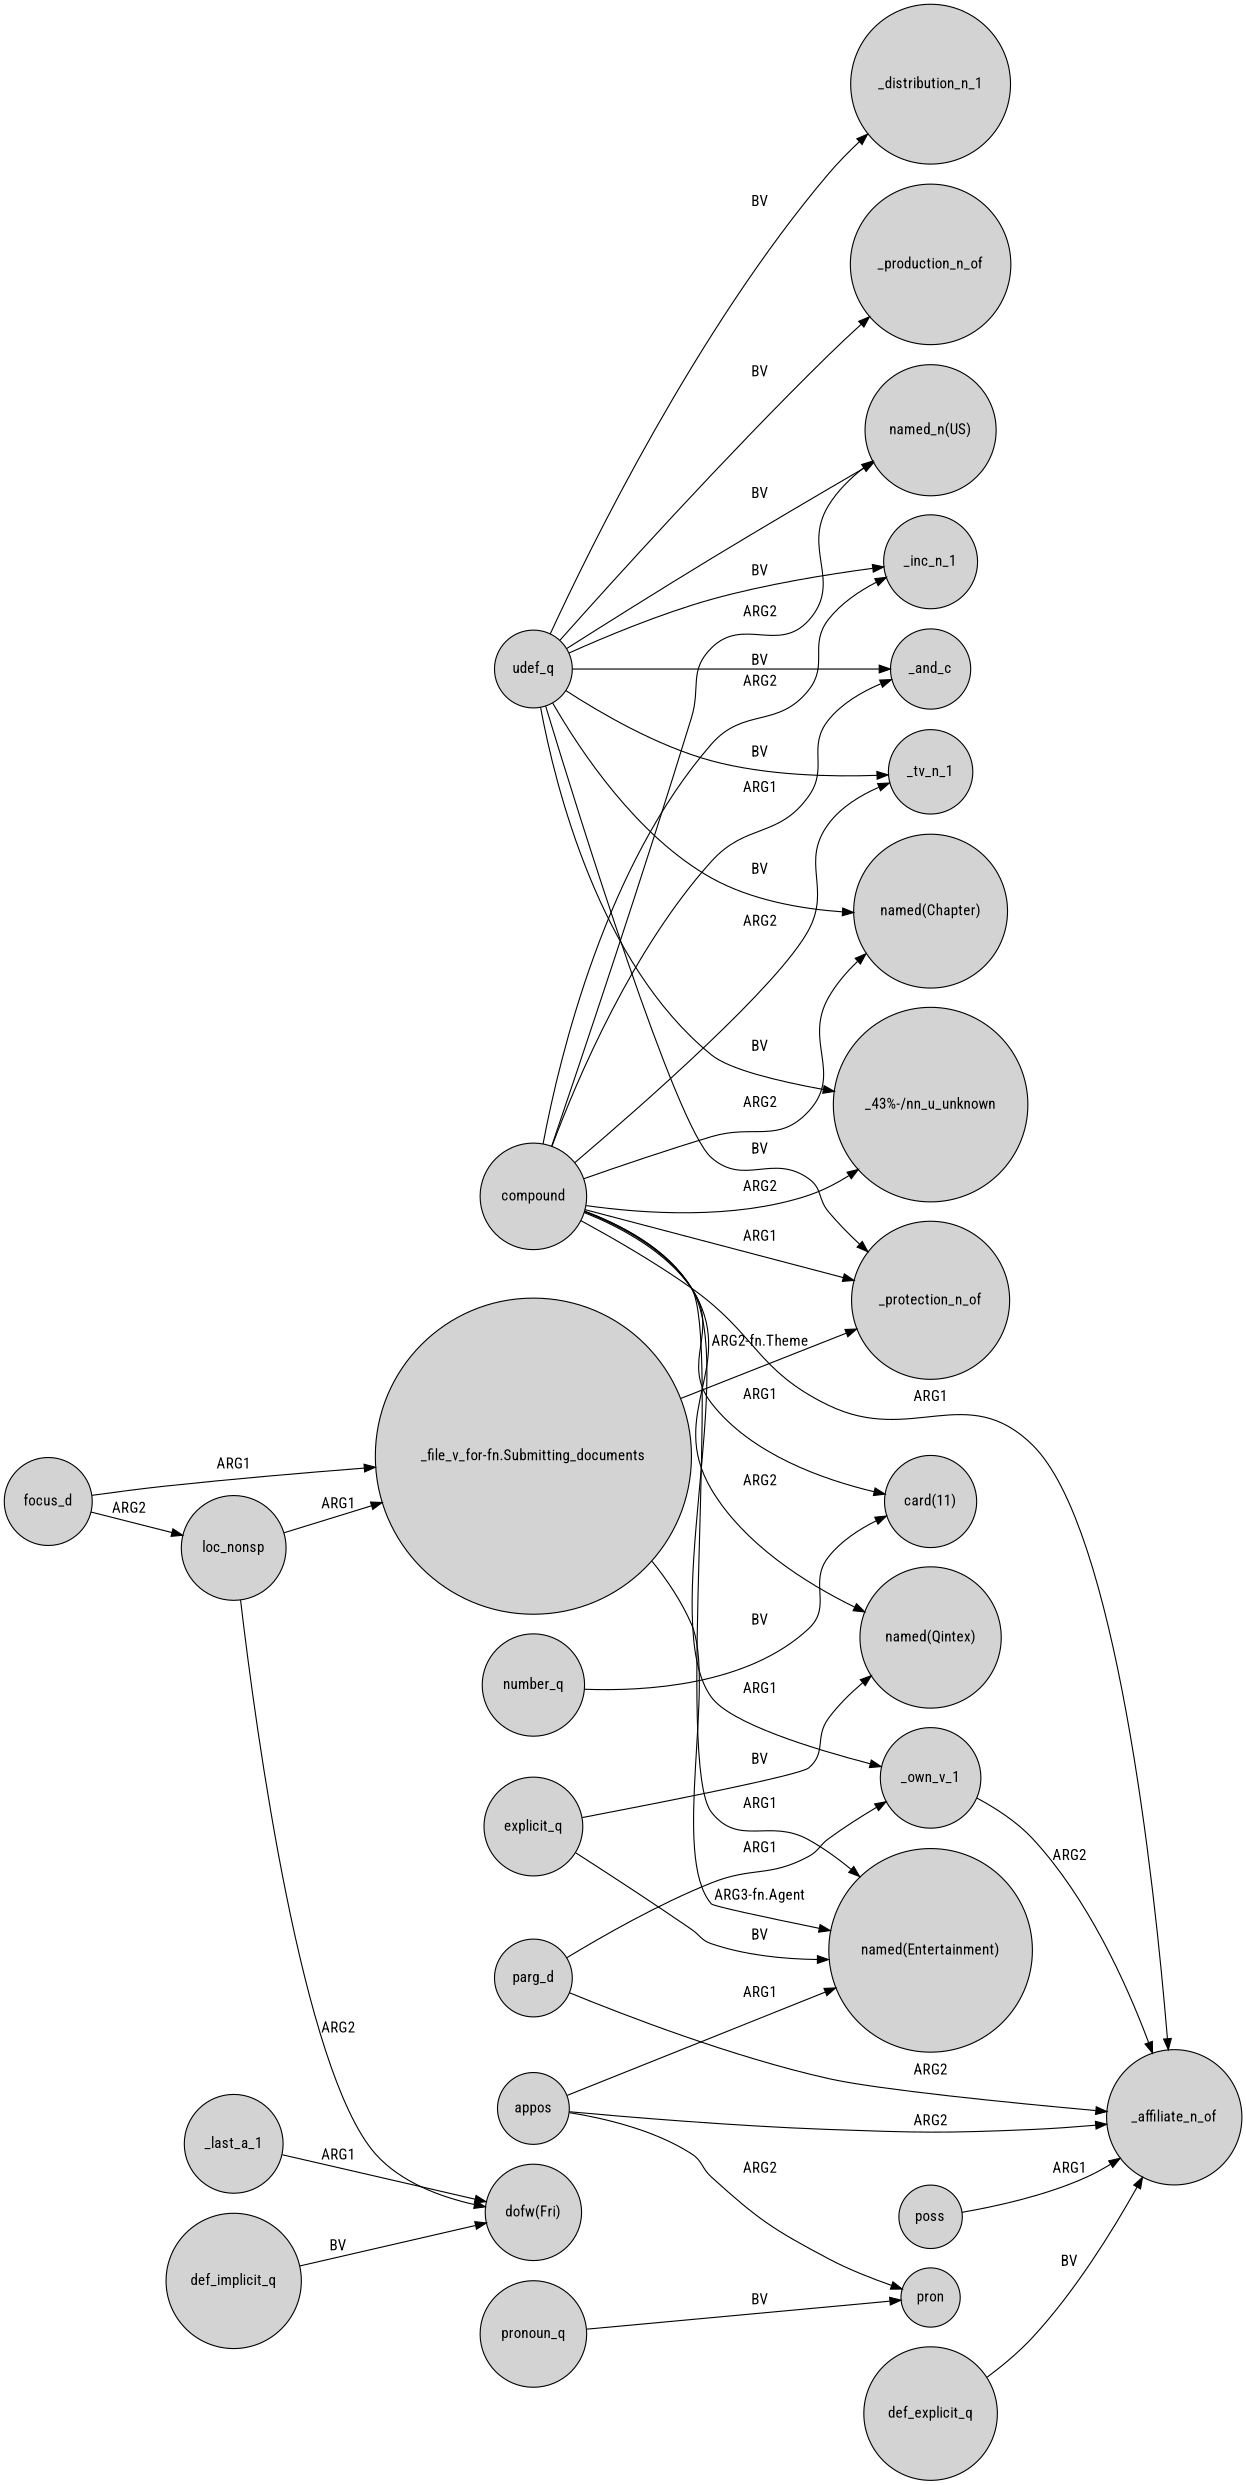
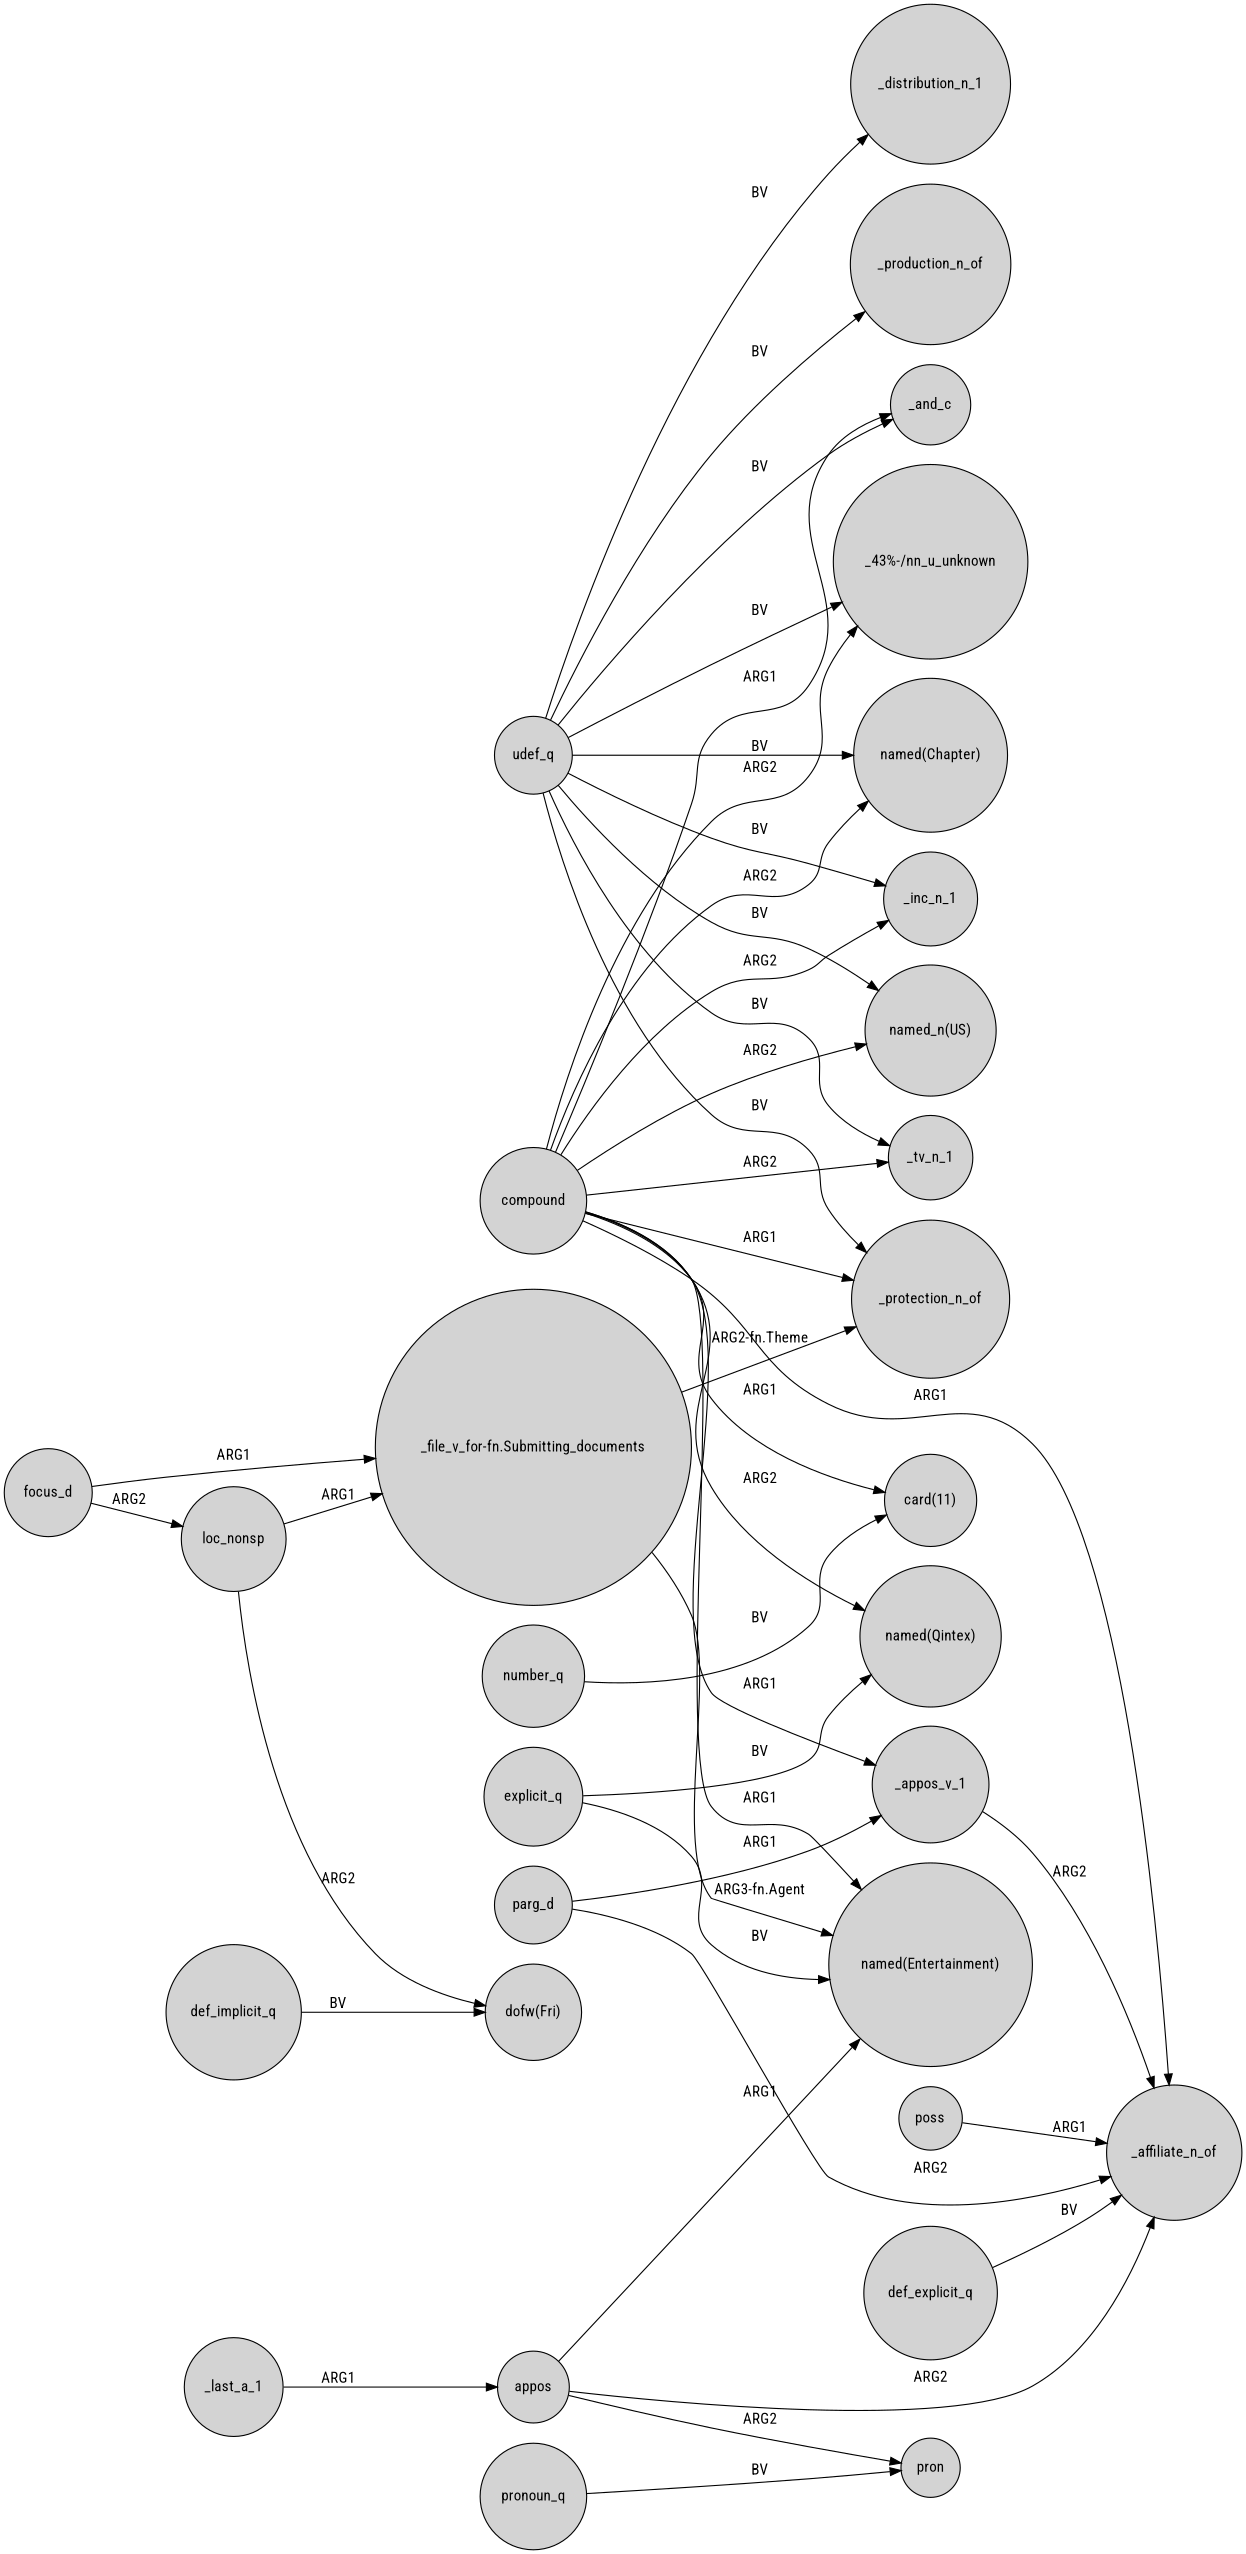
node "_own_v_1": label "_own_v_1" -> "_appos_v_1"
edge "_last_a_1" -> "dofw(Fri)": now "_last_a_1" -> "appos"
